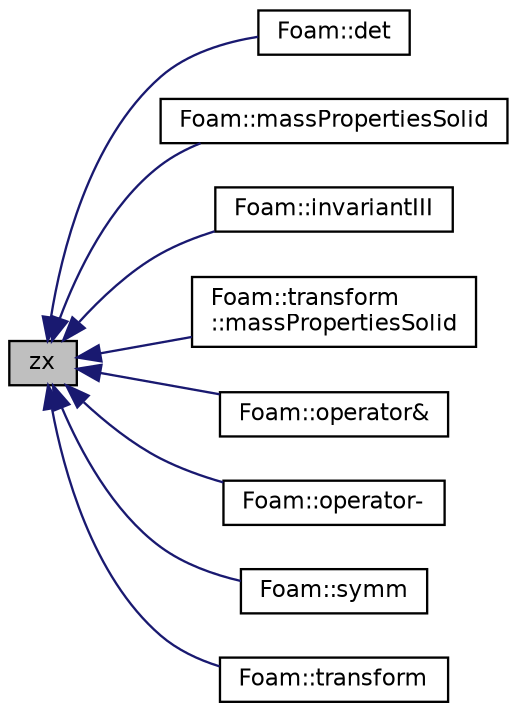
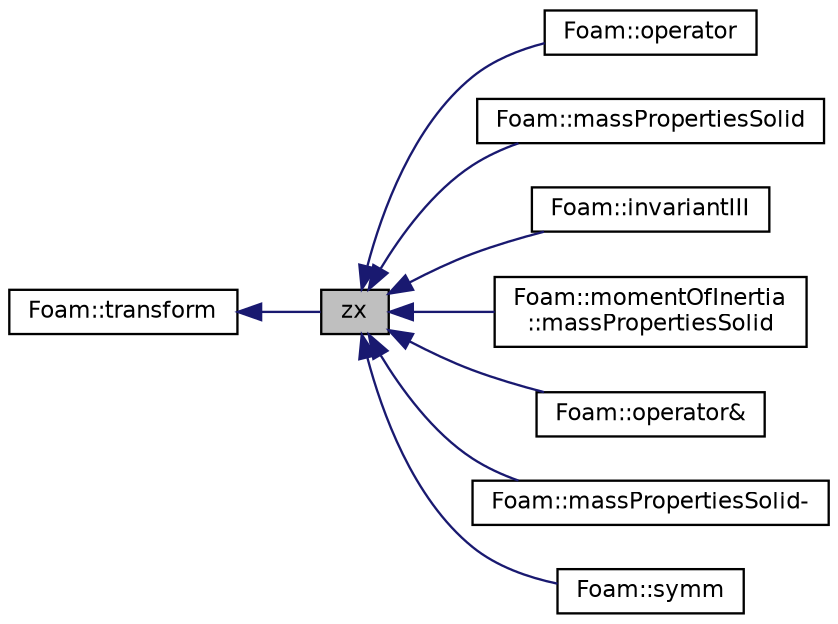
node "Foam::det": label "Foam::det" -> "Foam::operator"
node "Foam::transform ::massPropertiesSolid": label "Foam::transform ::massPropertiesSolid" -> "Foam::momentOfInertia ::massPropertiesSolid"
node "Foam::operator-": label "Foam::operator-" -> "Foam::massPropertiesSolid-"
edge "Foam::transform" -> "zx": reversed
